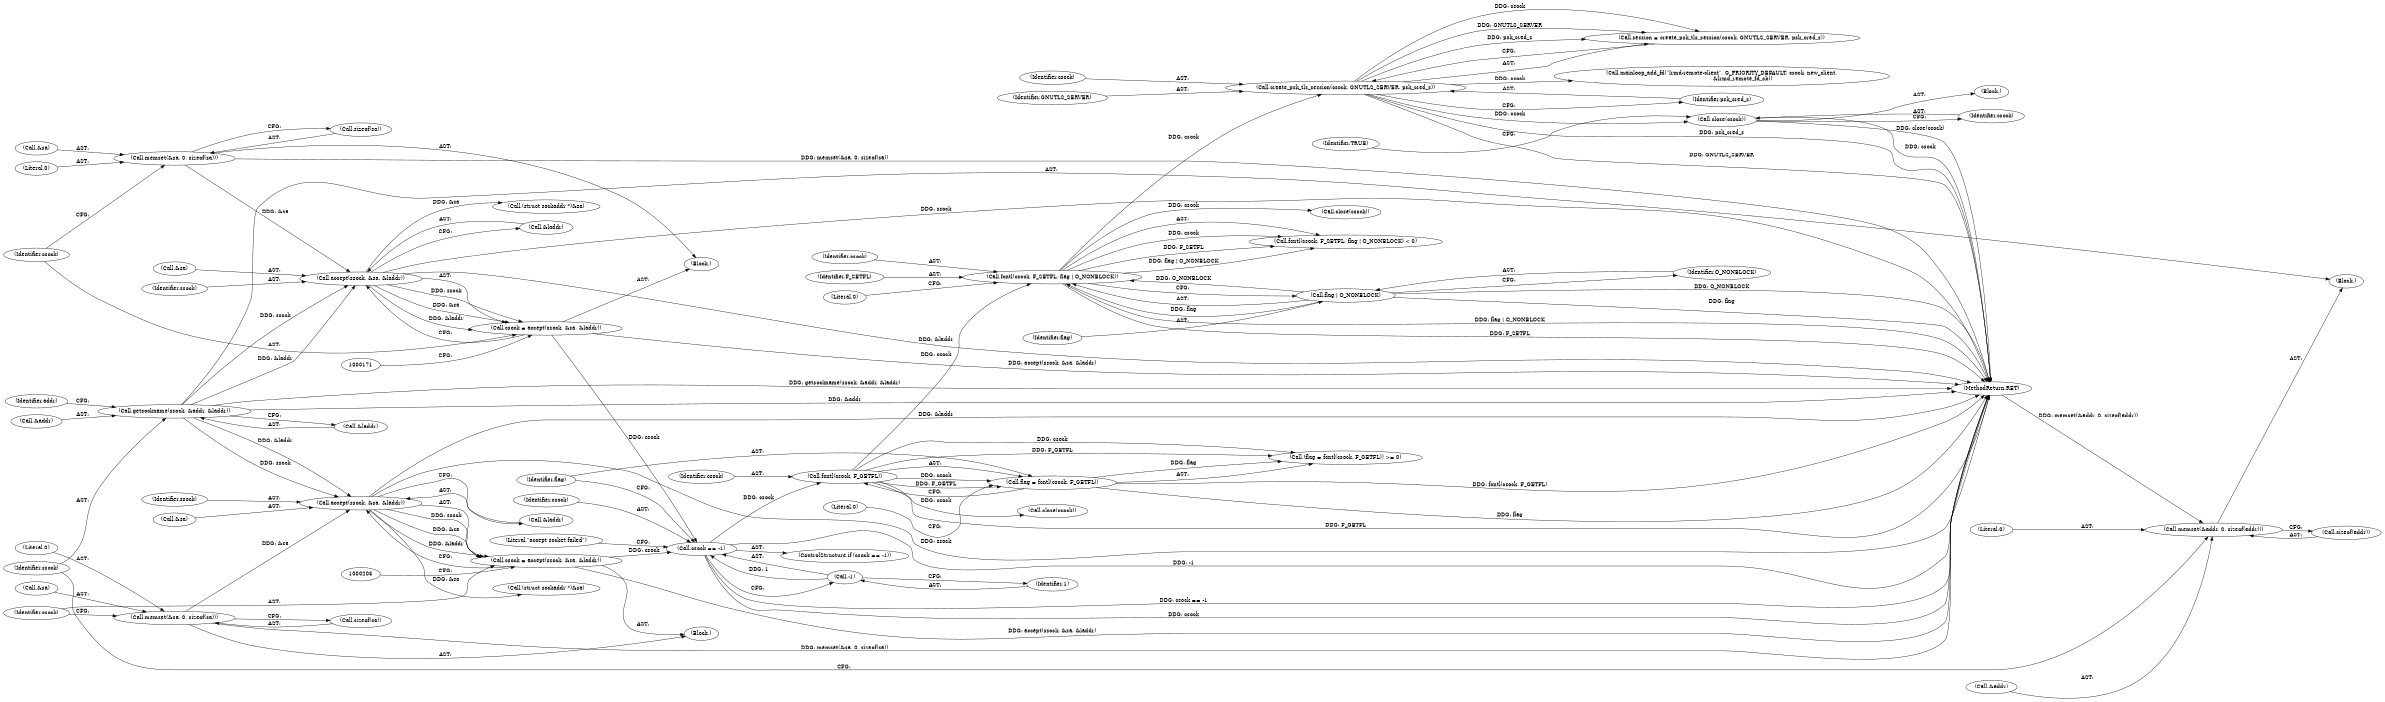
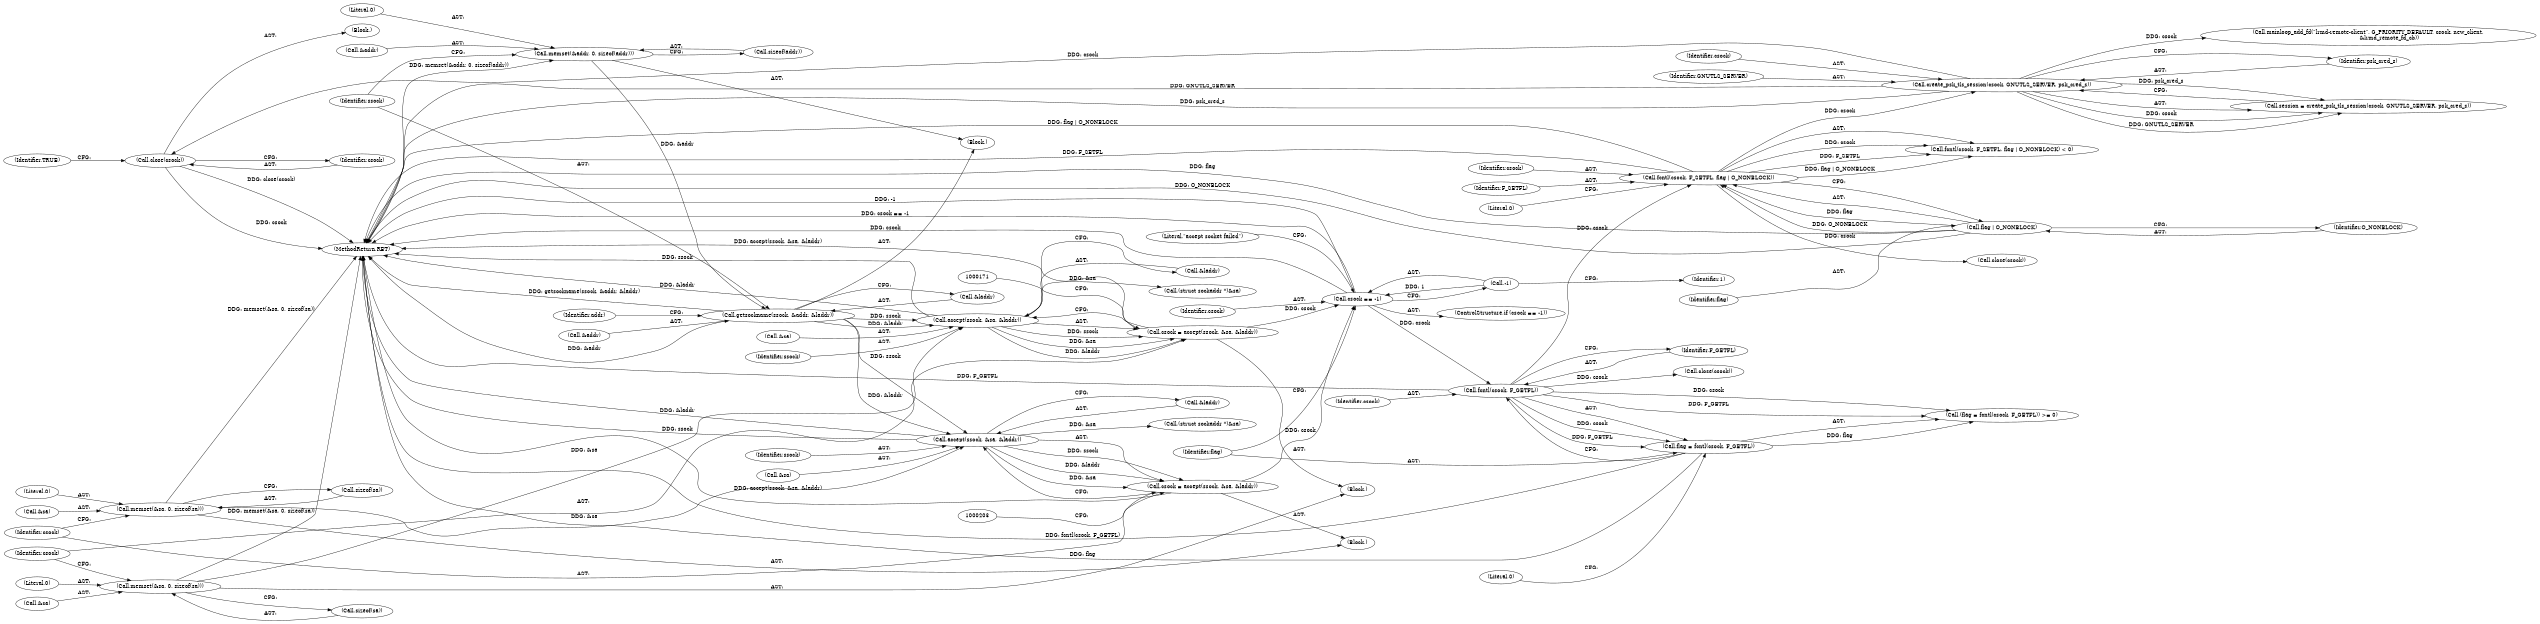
edge "(Call,memset(&addr, 0, sizeof(addr)))" -> "(Call,getsockname(ssock, &addr, &laddr))": added, label "DDG: &addr"
node "(Identifier,F_GETFL)": added
edge "(Identifier,1)" -> "(Call,-1)": removed, label "AST:"
